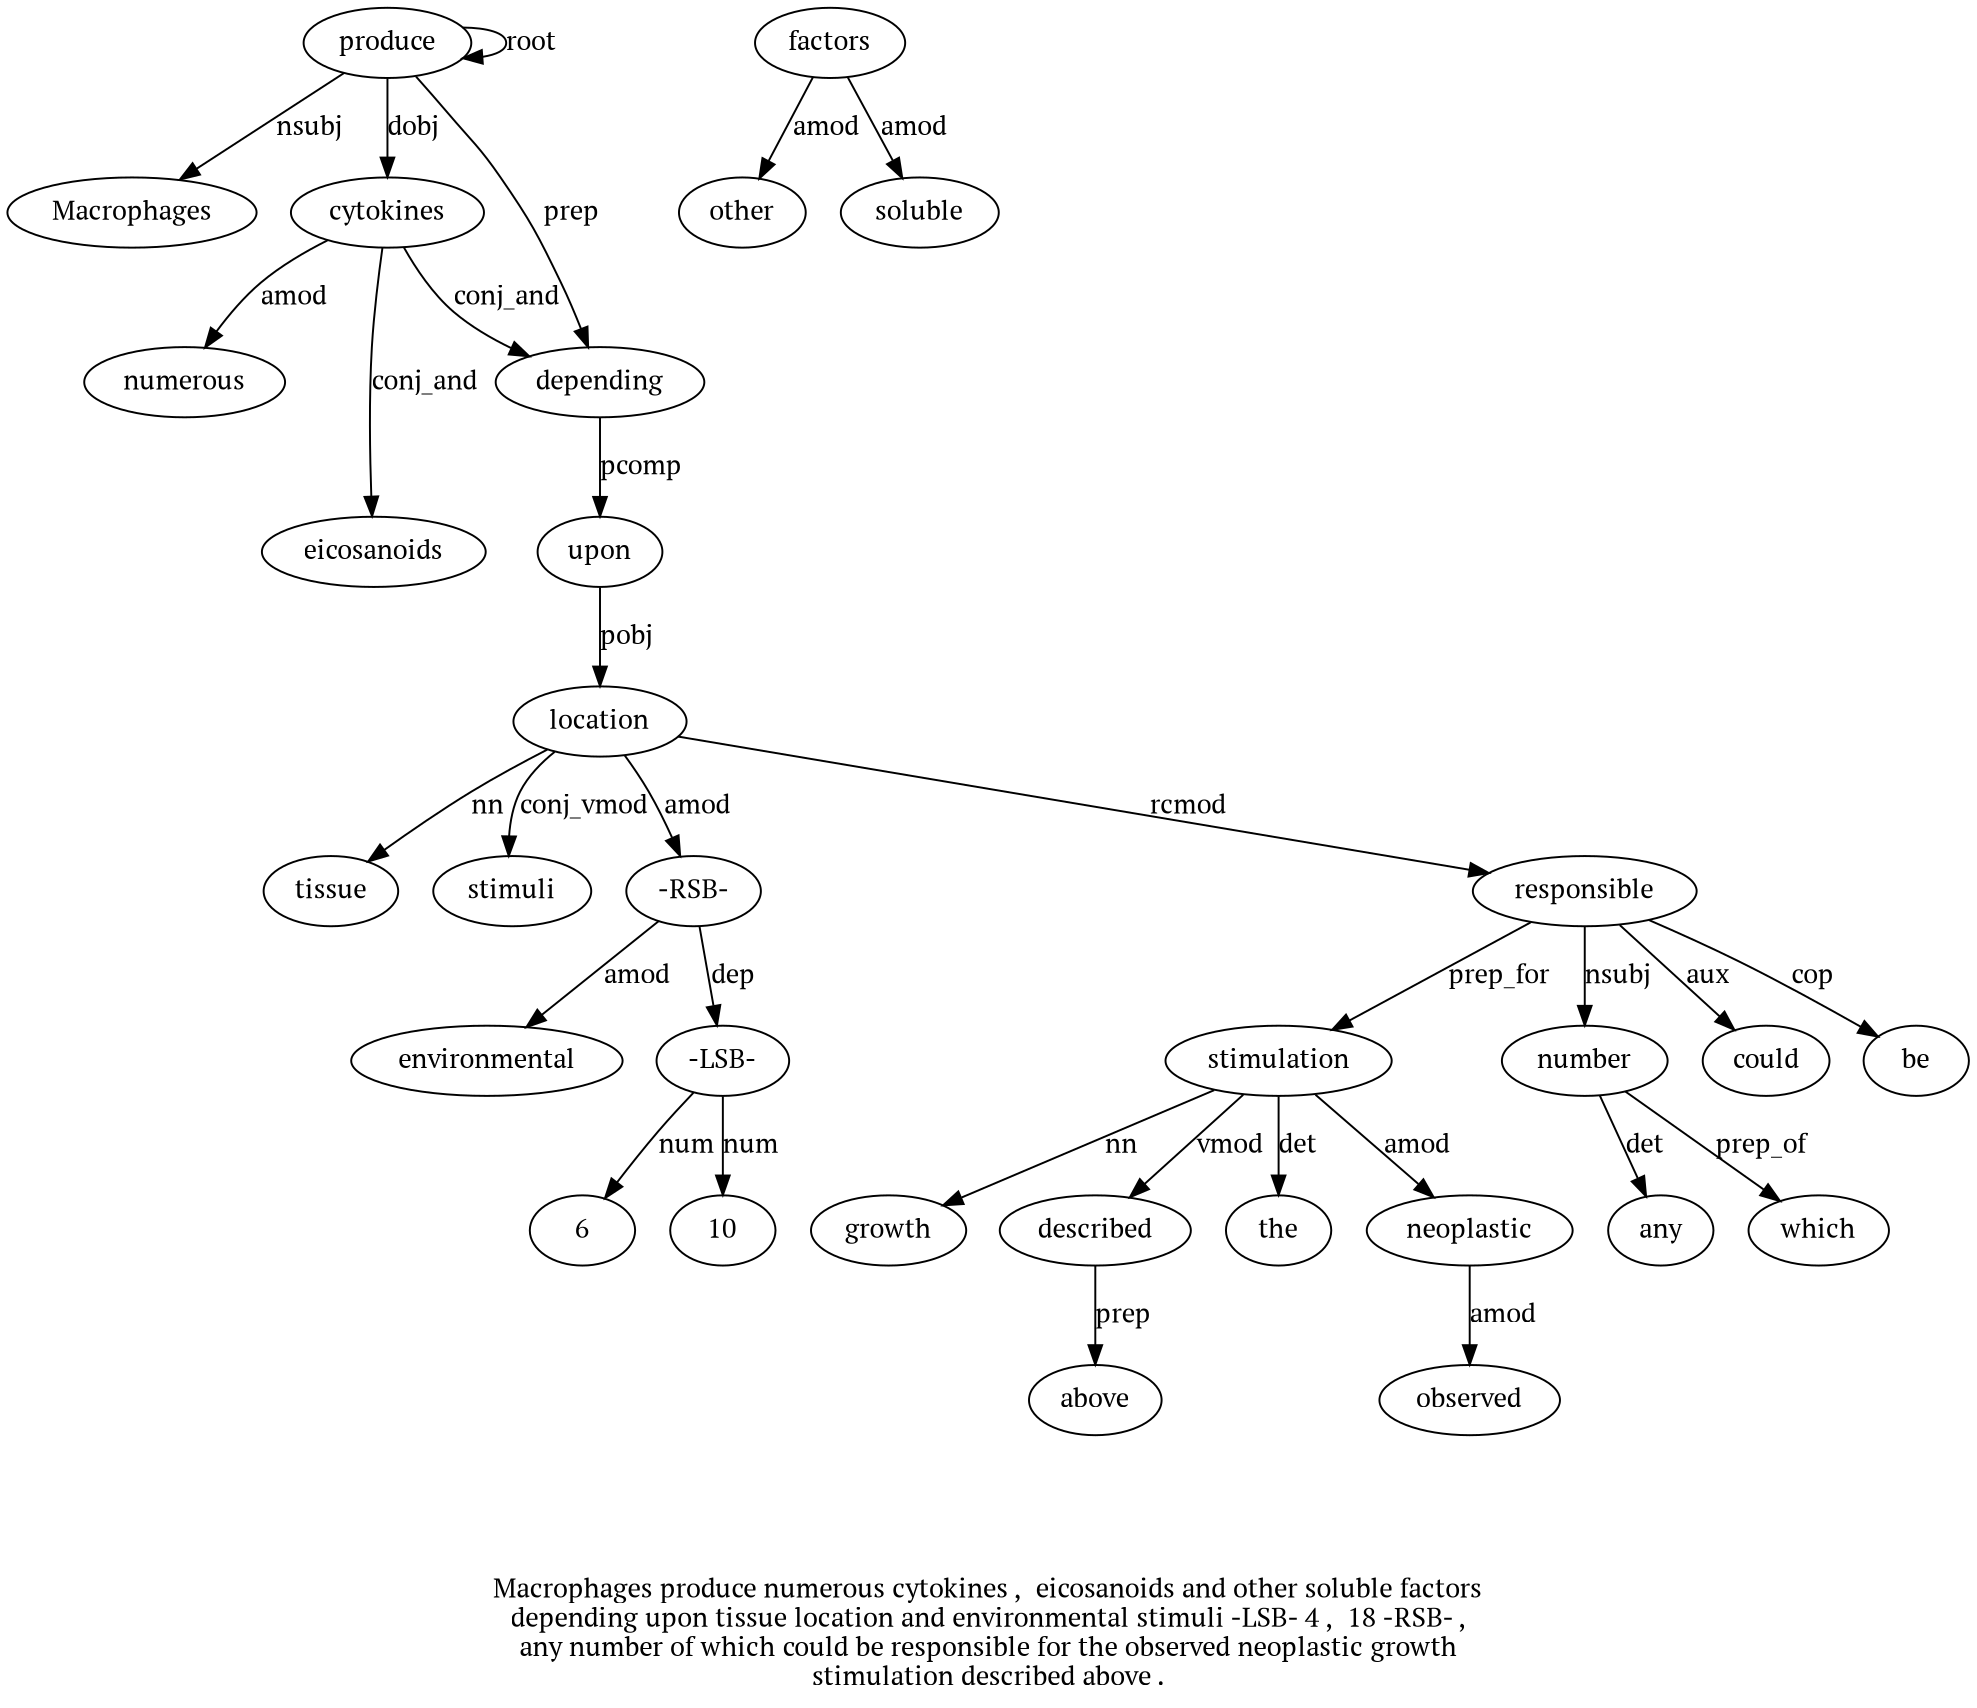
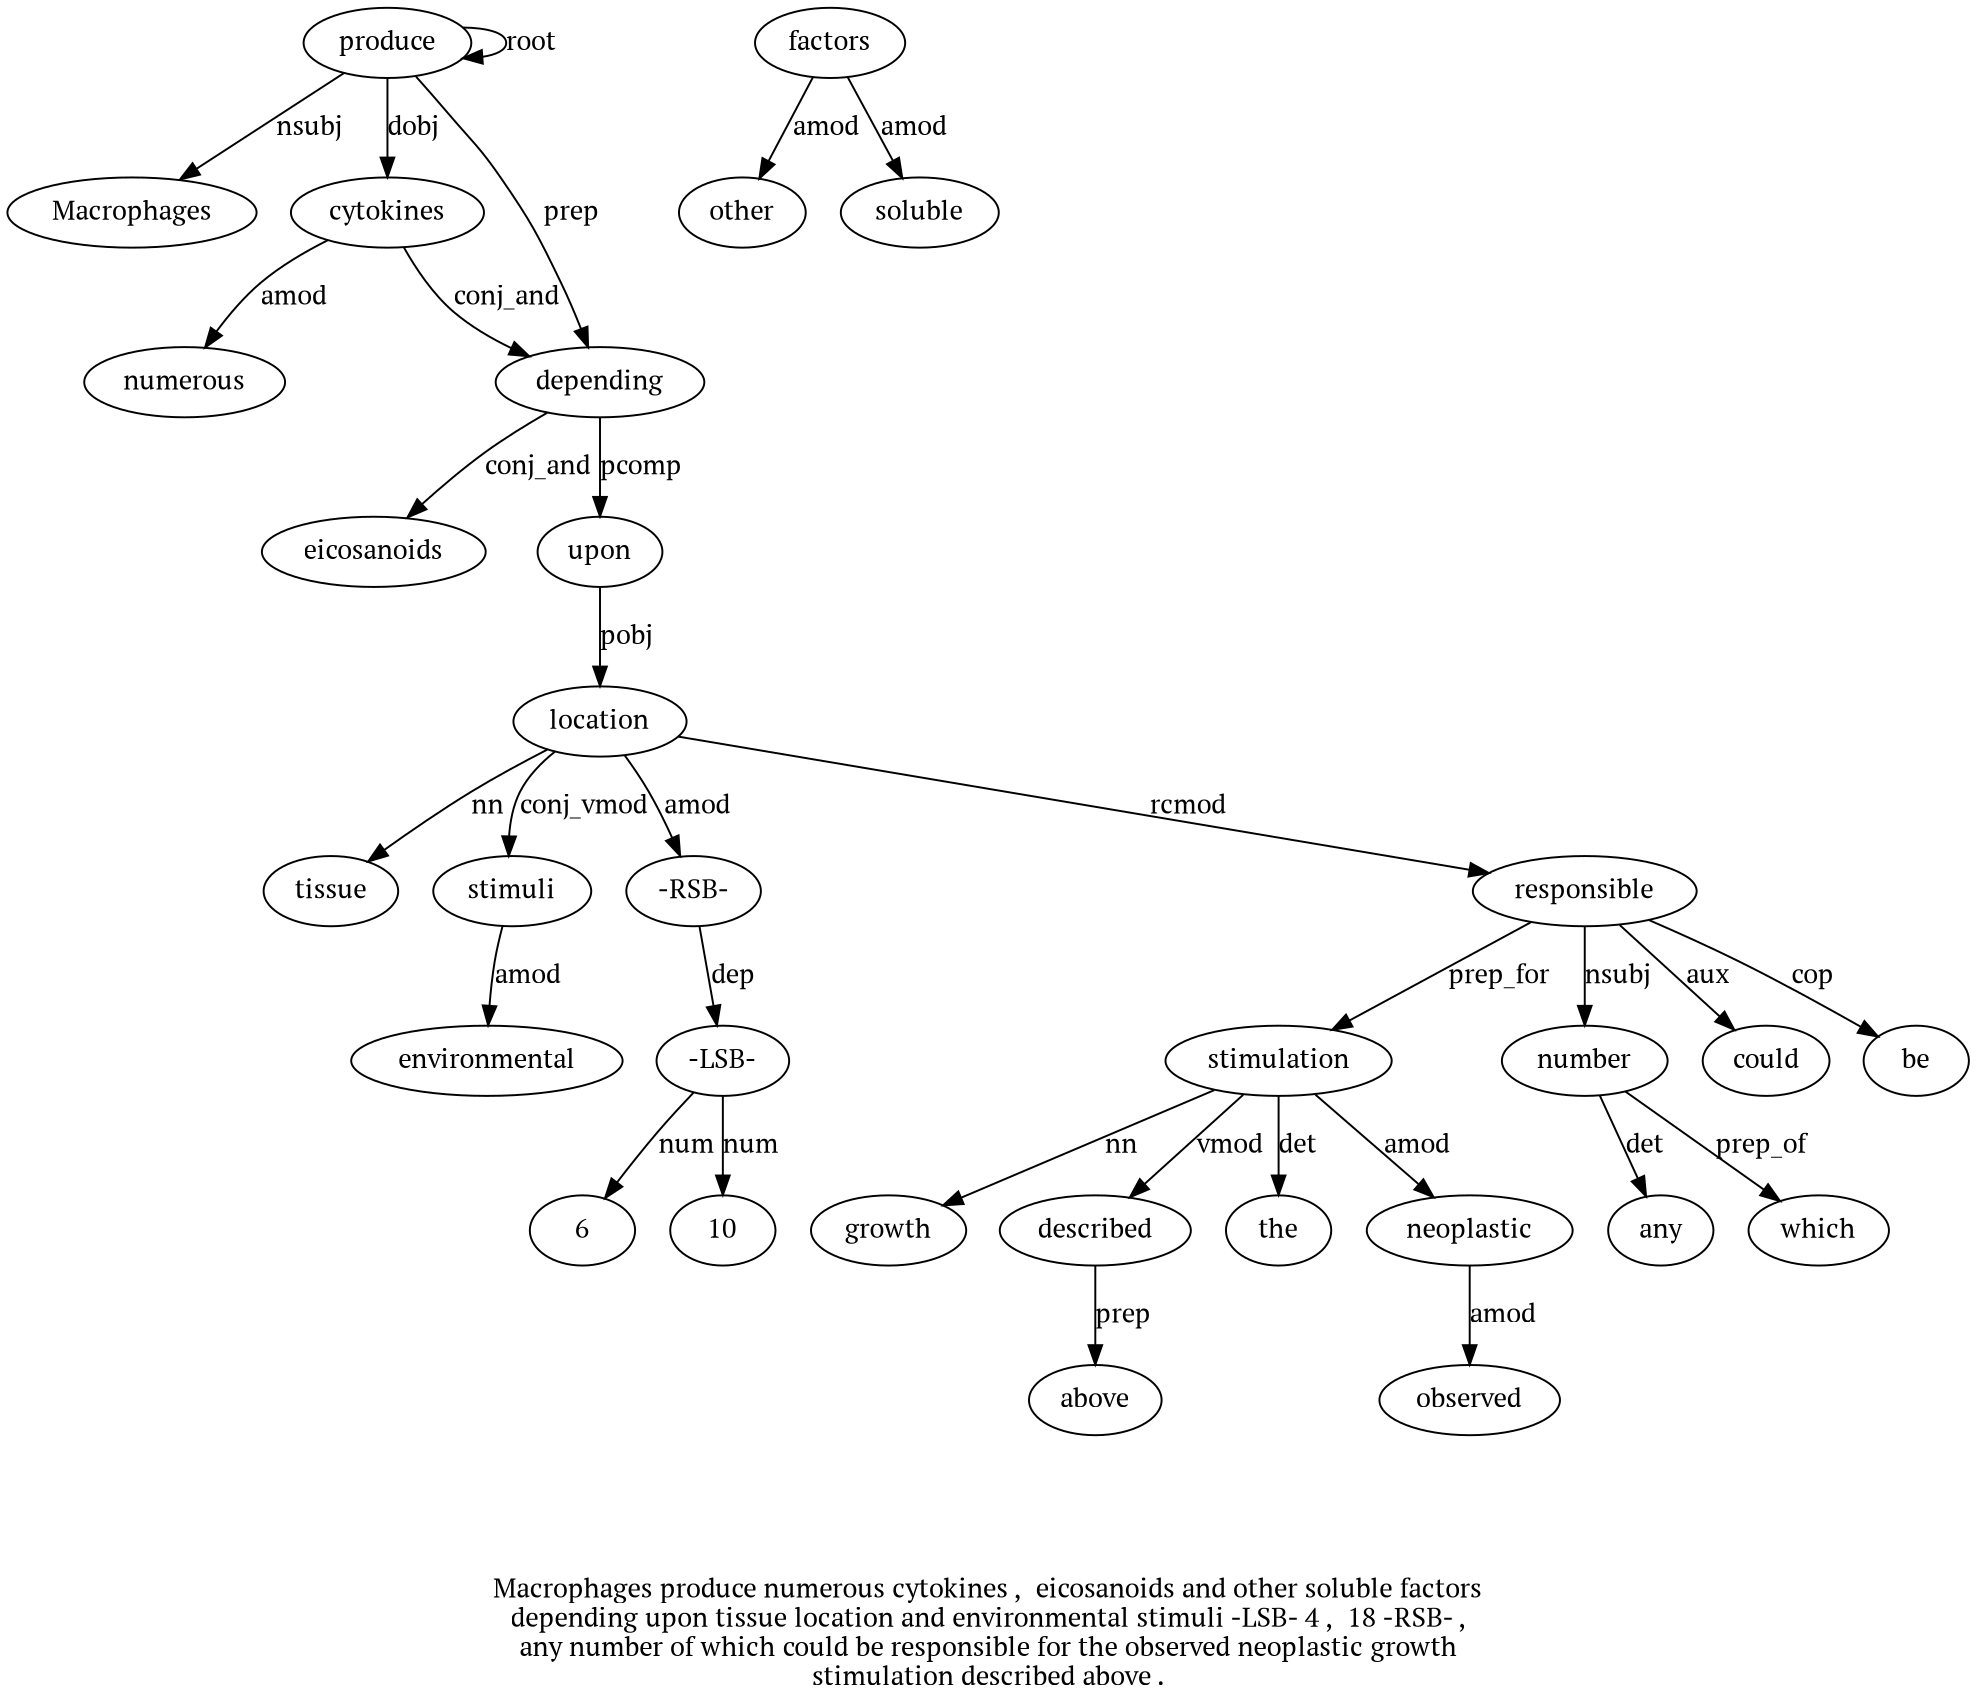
edge "cytokines" -> "eicosanoids": now "depending" -> "eicosanoids"
edge "-RSB-" -> "environmental": now "stimuli" -> "environmental"
